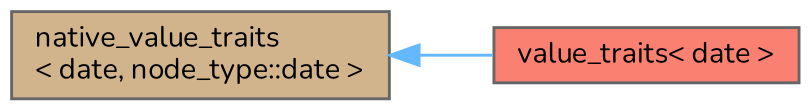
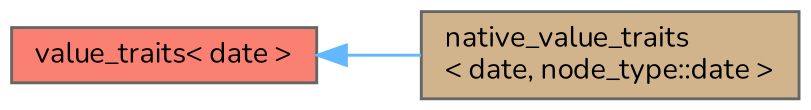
edge "value_traits< date >" -> "native_value_traits < date, node_type::date >": reversed
